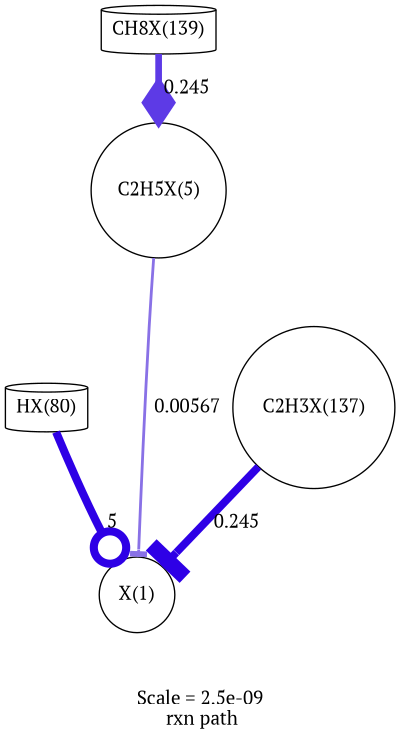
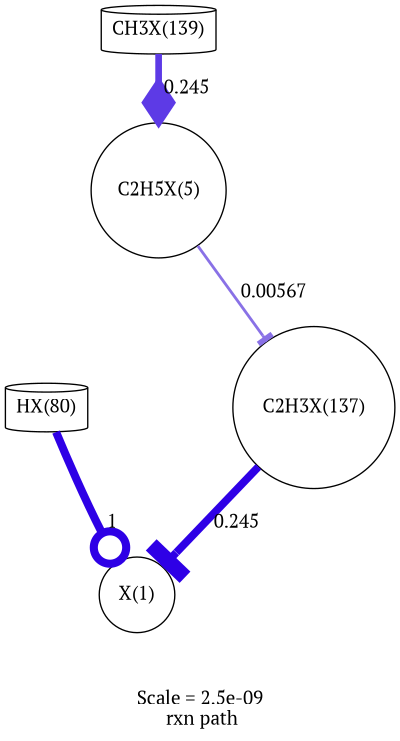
node "CH8X(139)": label "CH8X(139)" -> "CH3X(139)"
edge "C2H5X(5)" -> "X(1)": now "C2H5X(5)" -> "C2H3X(137)"
edge "HX(80)" -> "X(1)": label " 5" -> " 1"
